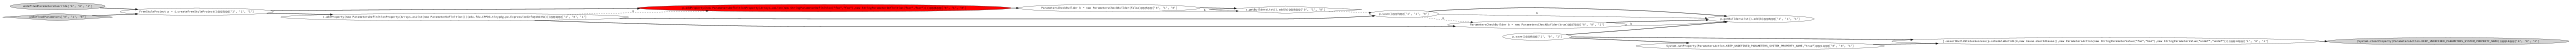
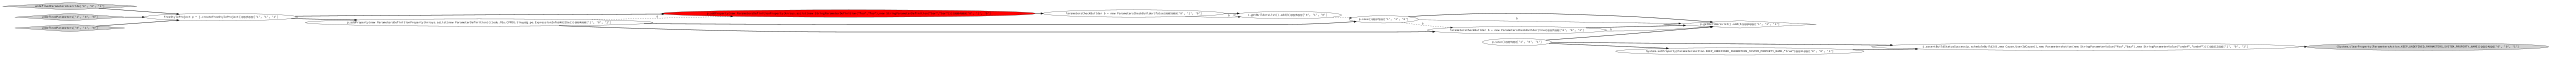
node "undefinedParametersOverride['0', '0', '1']": shape ellipse -> diamond
node "p.getBuildersList().add(b)@@@6@@@['0', '1', '0']": shape diamond -> ellipse
node "undefinedParameters['1', '0', '0']": added
node "p.getBuildersList().add(b)@@@8@@@['1', '1', '1']": shape ellipse -> diamond
